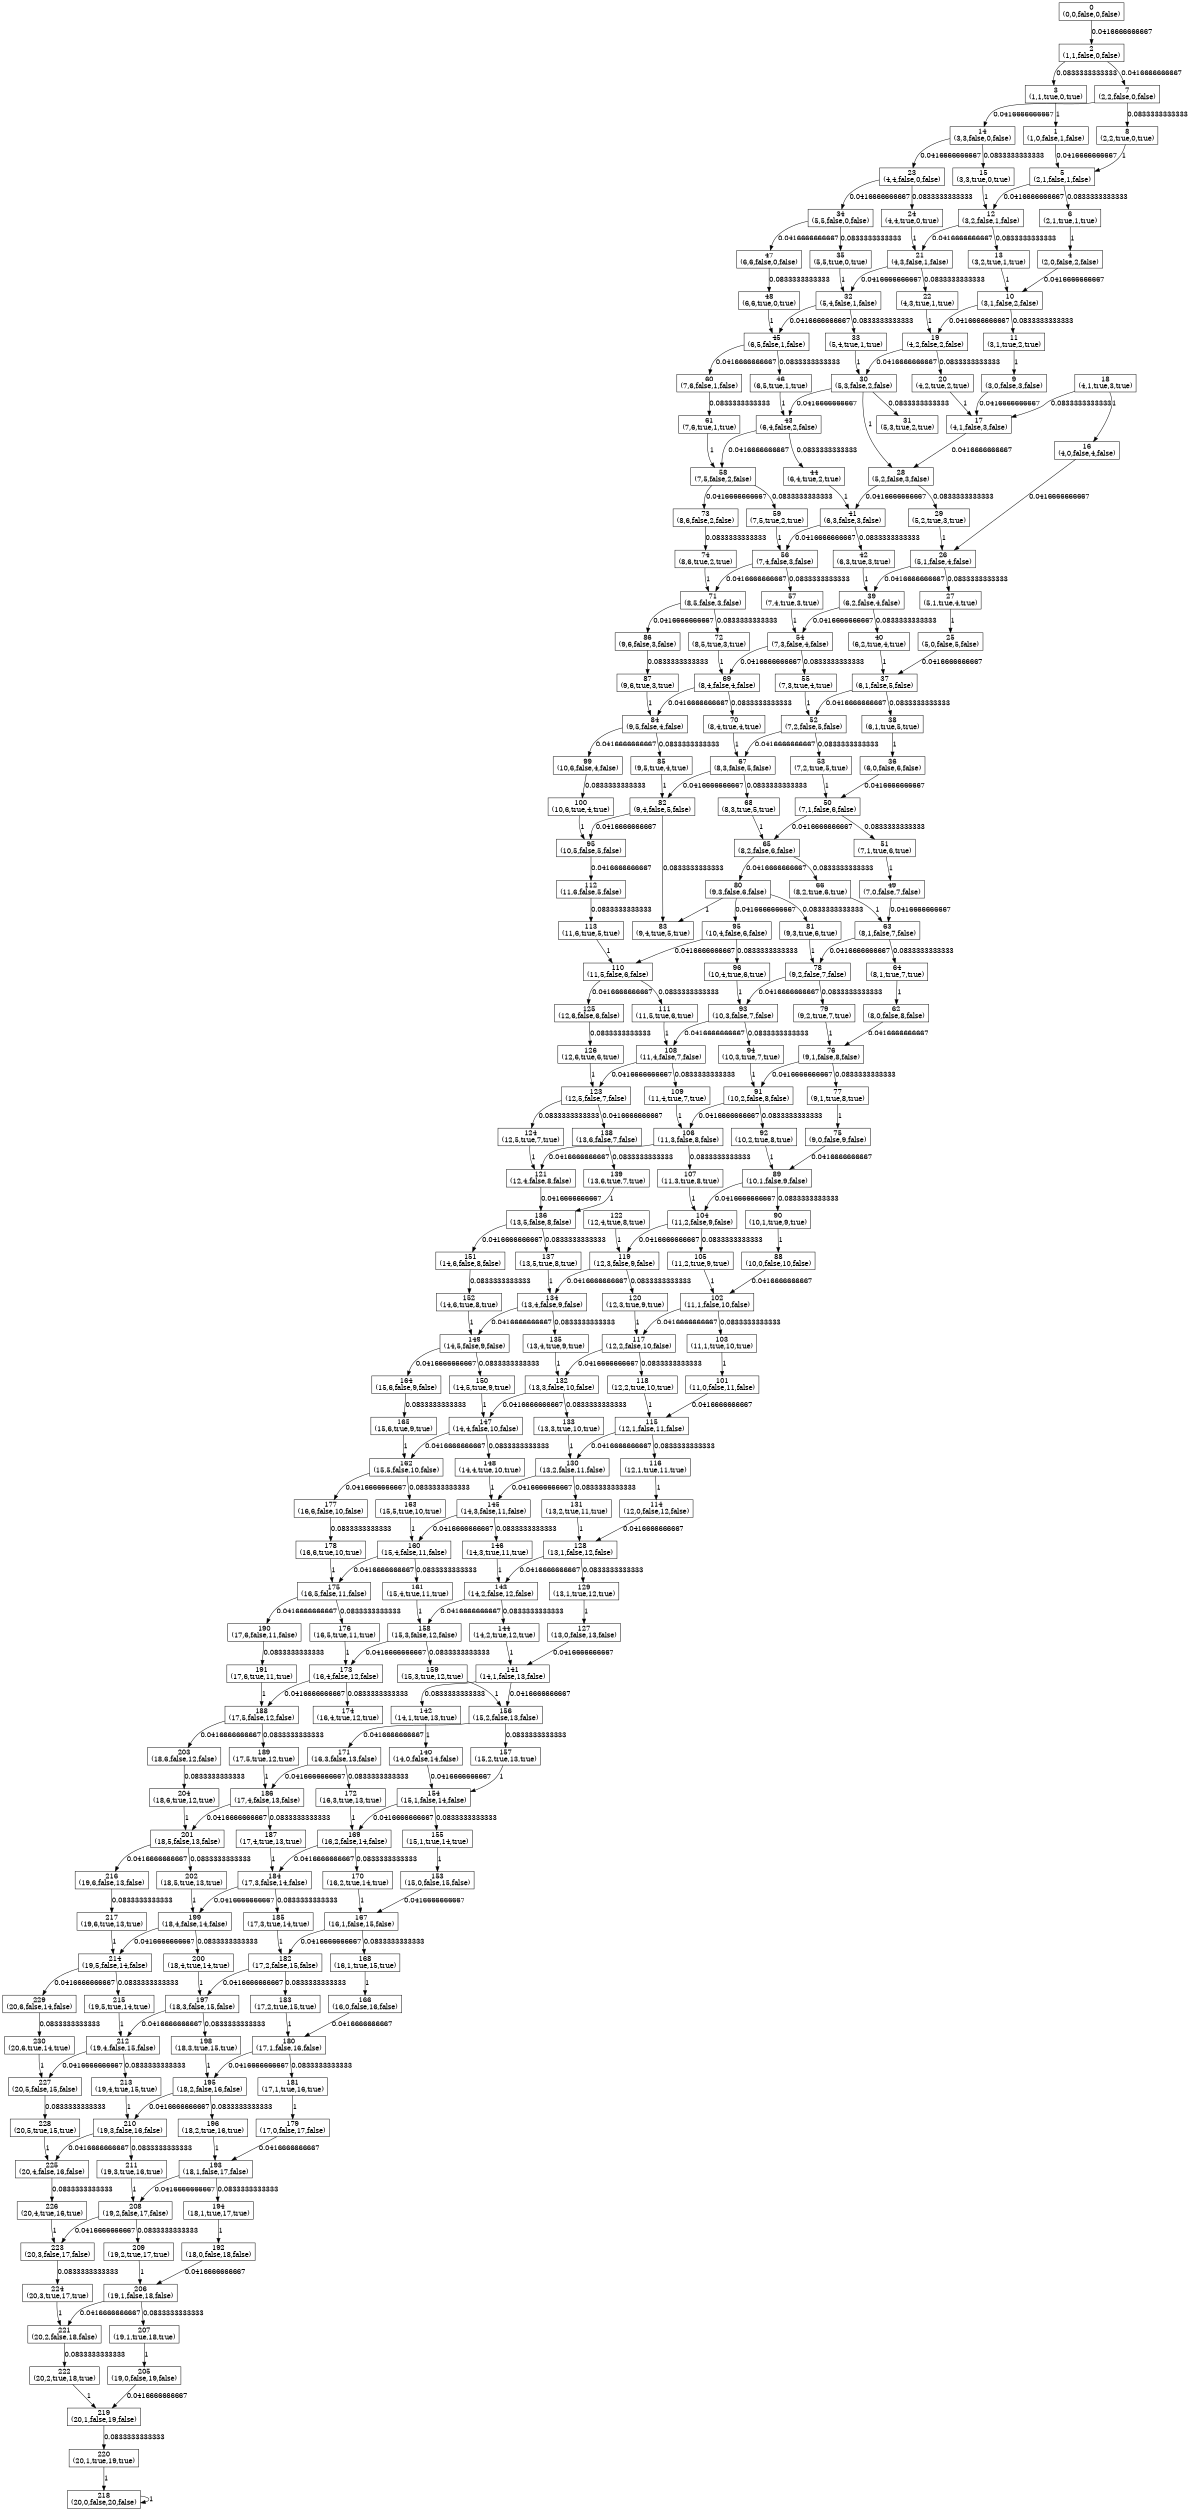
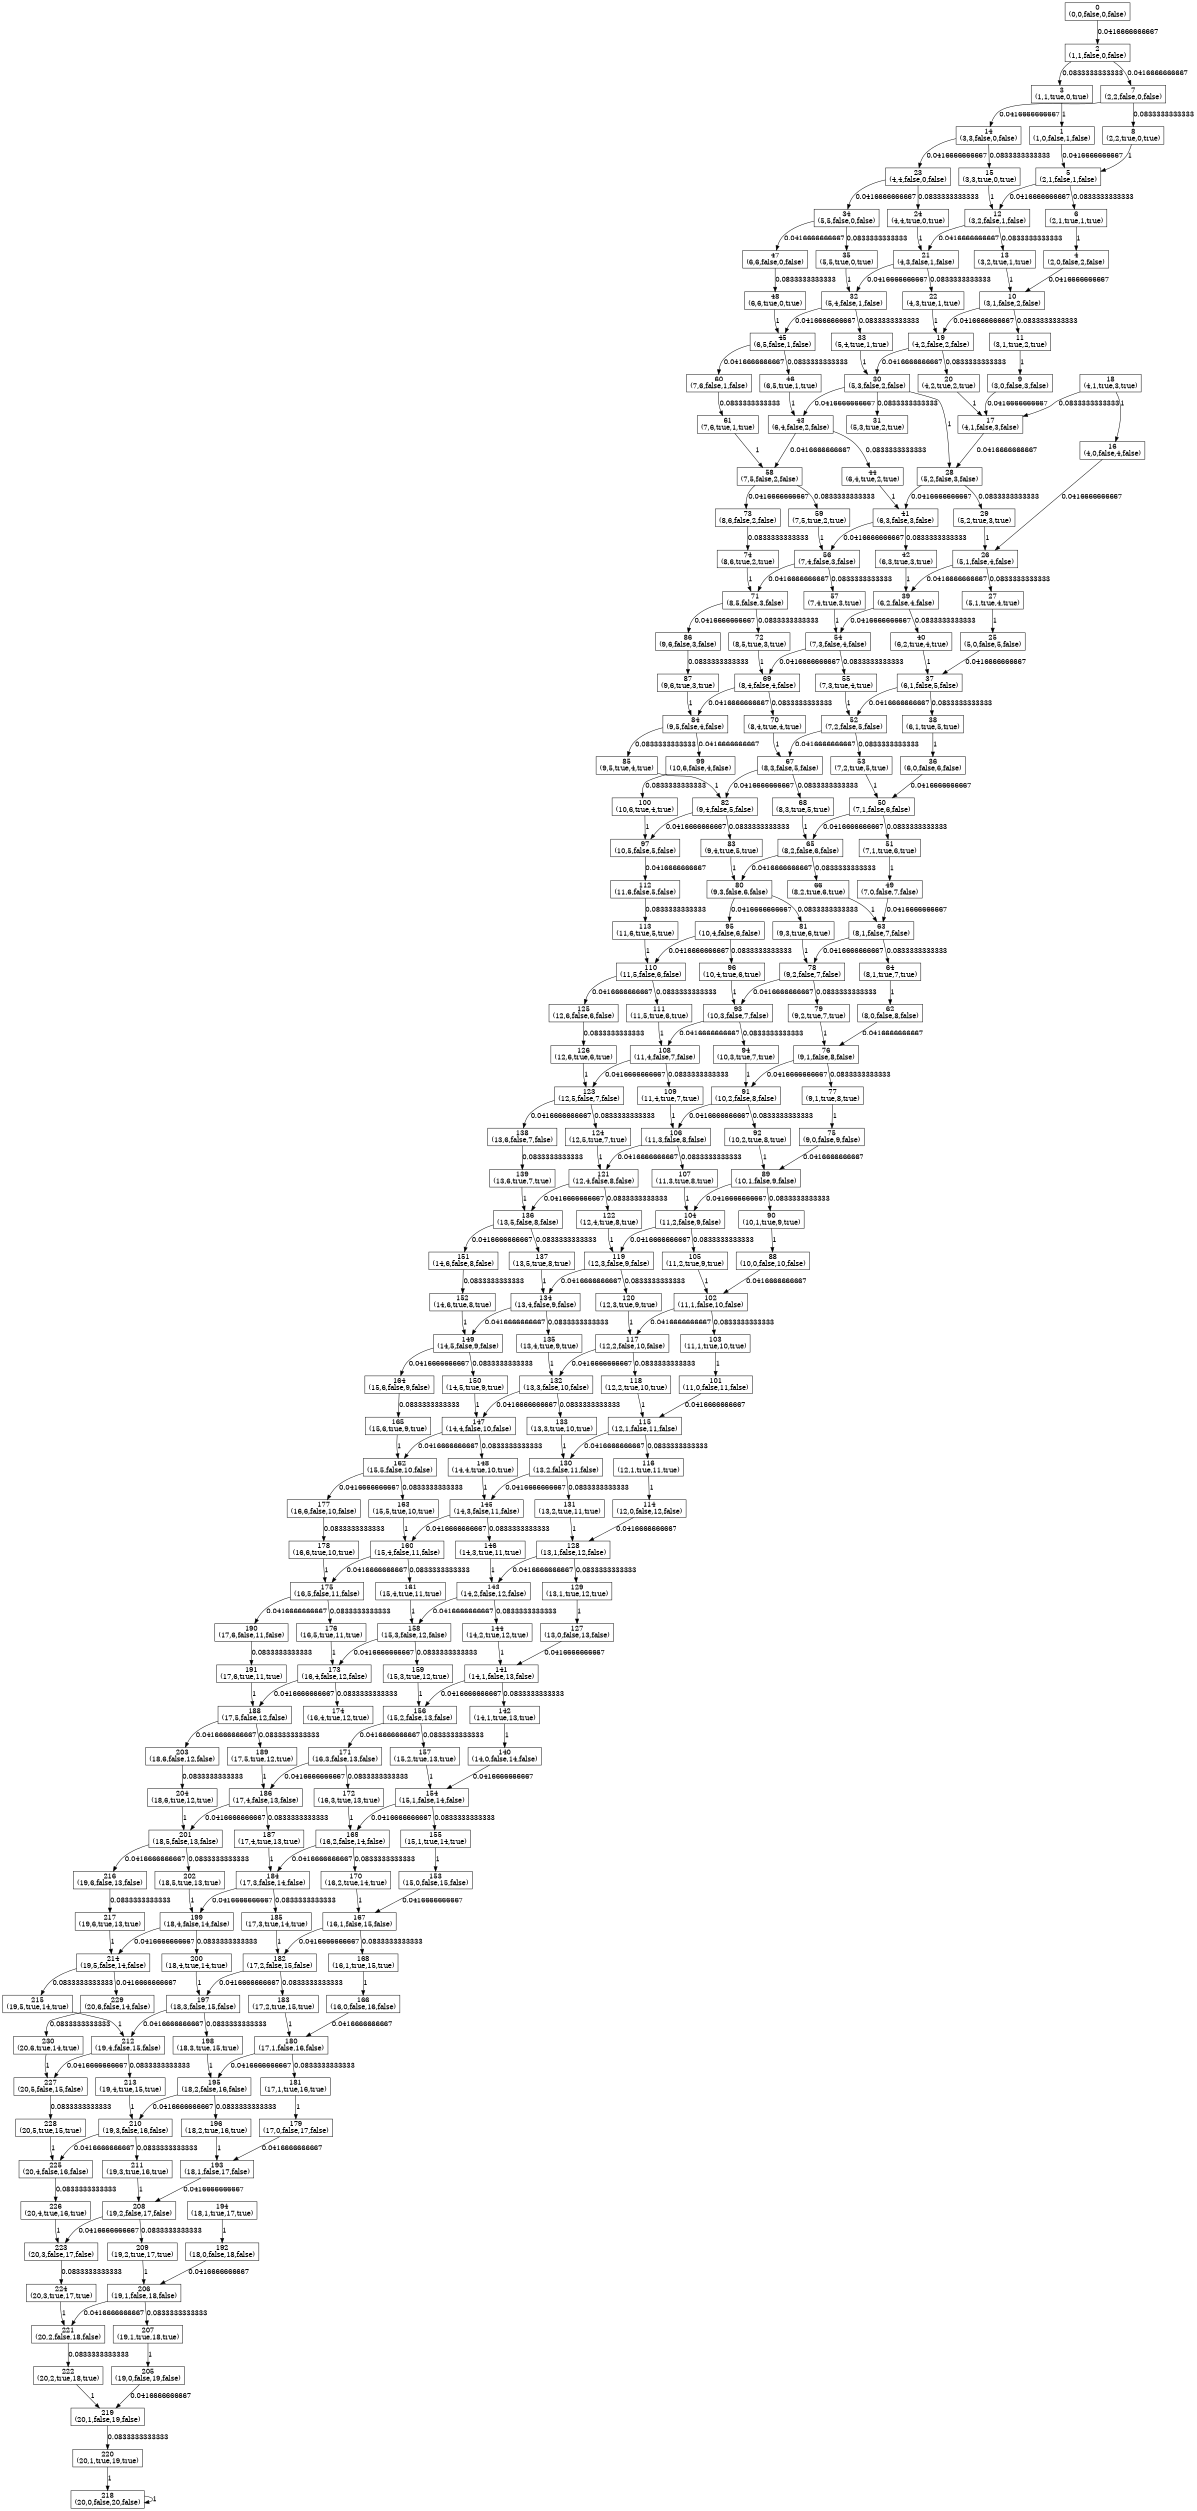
node "95 (10,5,false,5,false)": label "95 (10,5,false,5,false)" -> "97 (10,5,false,5,false)"
edge "80 (9,3,false,6,false)" -> "83 (9,4,true,5,true)": reversed
edge "121 (12,4,false,8,false)" -> "122 (12,4,true,8,true)": added, label "0.0833333333333"
edge "193 (18,1,false,17,false)" -> "194 (18,1,true,17,true)": removed, label "0.0833333333333"
